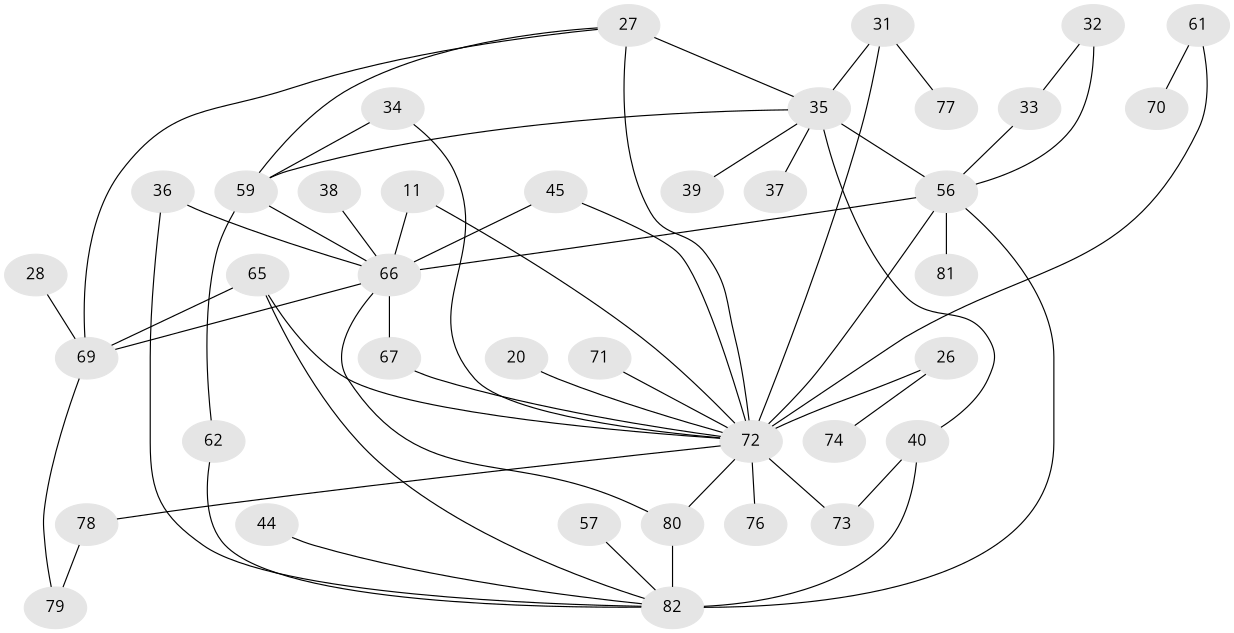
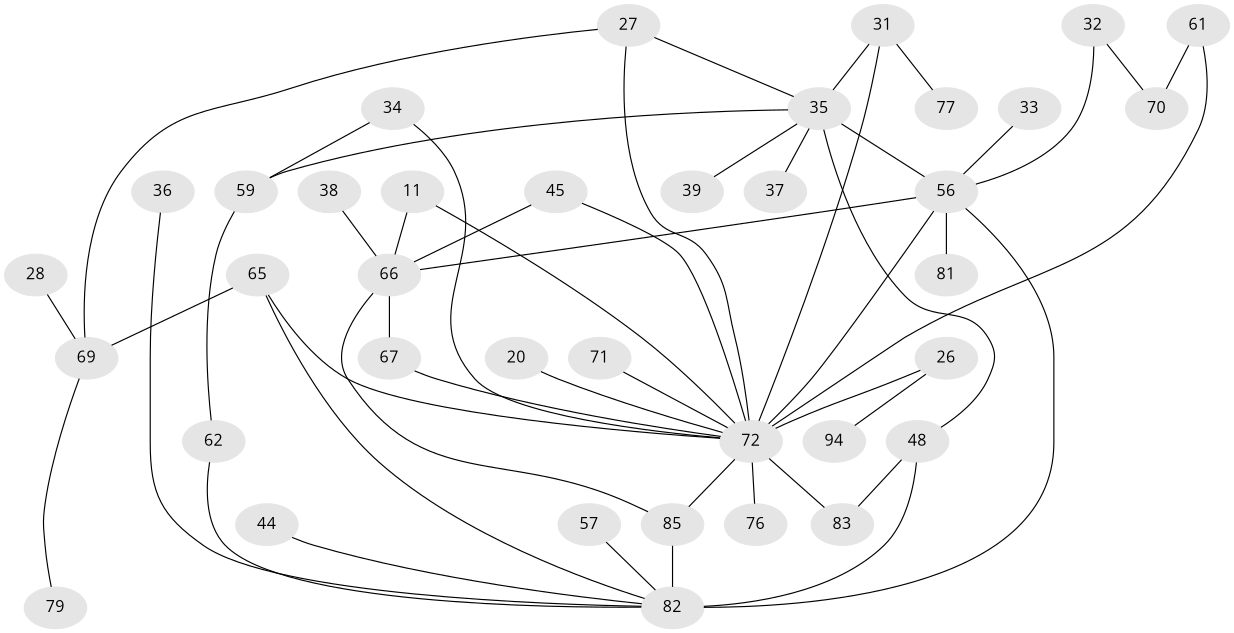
edge "32" -- "33": now "32" -- "70"
edge "27" -- "59": removed
edge "59" -- "66": removed
edge "36" -- "66": removed
edge "66" -- "69": removed
node "74": label "74" -> "94"
node "40": label "40" -> "48"
node "78": removed
node "80": label "80" -> "85"
node "73": label "73" -> "83"
